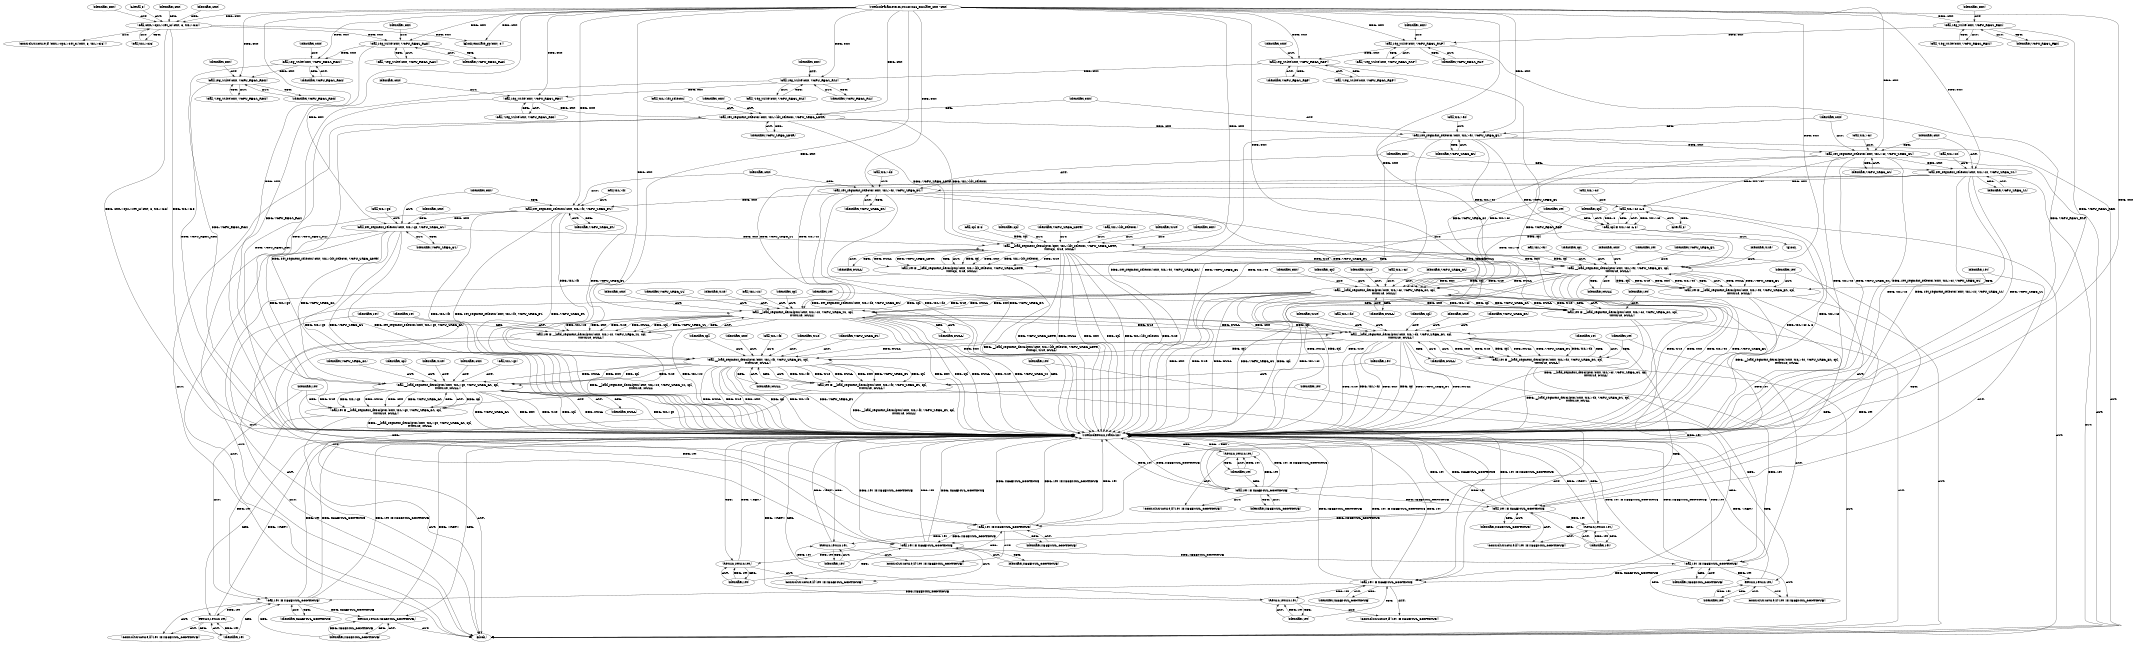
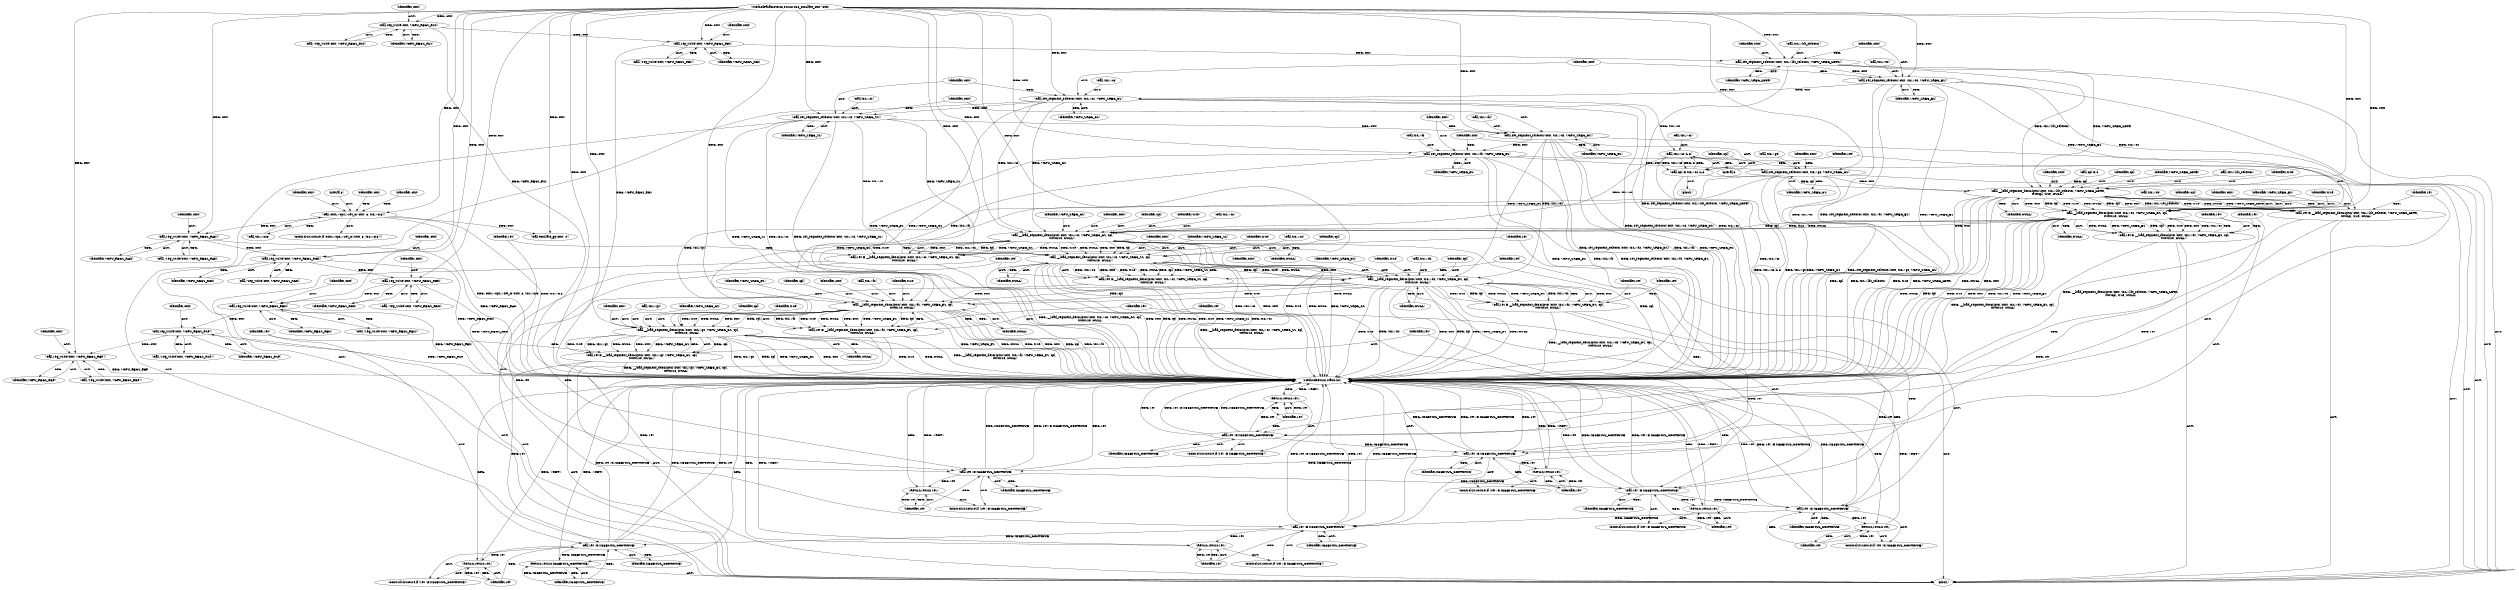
edge "(MethodParameterIn,struct x86_emulate_ctxt *ctxt)" -> "(Call,reg_write(ctxt, VCPU_REGS_RSP))": removed, label "DDG: ctxt"
node "(Block,emulate_gp(ctxt, 0))": label "(Block,emulate_gp(ctxt, 0))" -> "(Call,emulate_gp(ctxt, 0))"
node "(Identifier,VCPU_REGS_RDI)": added
edge "(Call,reg_write(ctxt, VCPU_REGS_RBP))" -> "(Call,reg_write(ctxt, VCPU_REGS_RSI))": removed, label "DDG: ctxt"
node "(Call,*reg_write(ctxt, VCPU_REGS_RCX))": added
edge "(Call,reg_write(ctxt, VCPU_REGS_RDX))" -> "(Call,reg_write(ctxt, VCPU_REGS_RBX))": added, label "DDG: ctxt"
